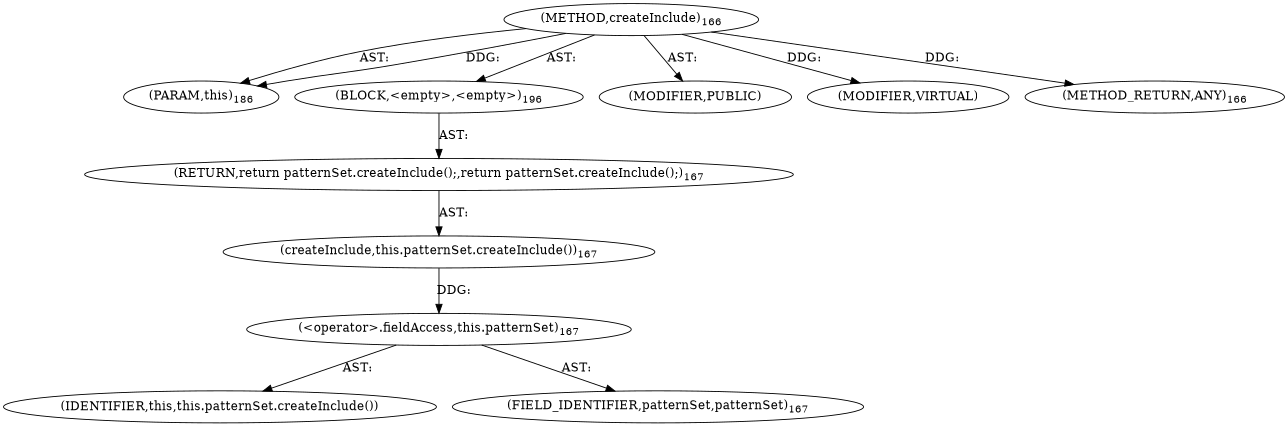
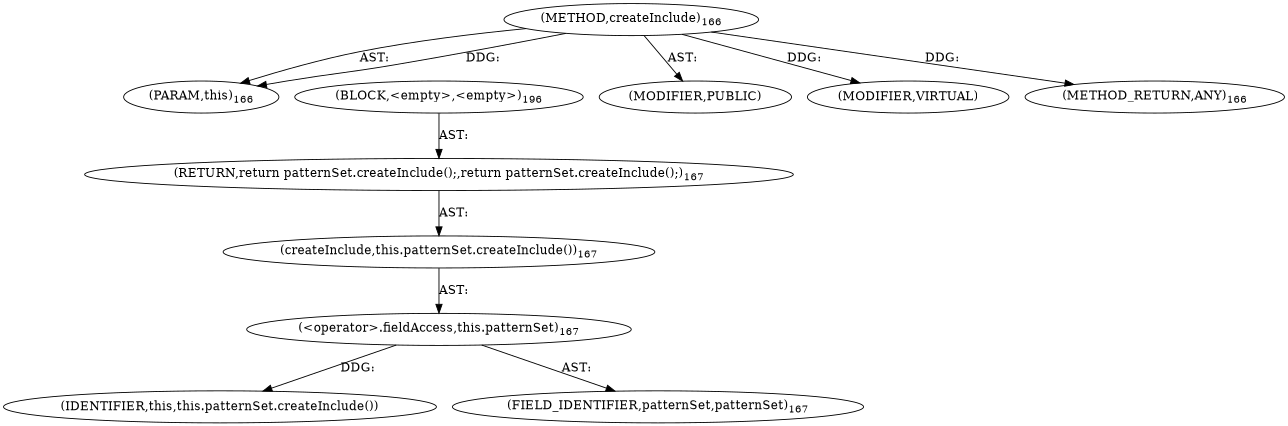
edge "(METHOD,createInclude)" -> "(BLOCK,<empty>,<empty>)": removed, label "AST:"
node "(PARAM,this)": text "186" -> "166"
edge "(createInclude,this.patternSet.createInclude())" -> "(<operator>.fieldAccess,this.patternSet)": label "DDG: " -> "AST: "
edge "(<operator>.fieldAccess,this.patternSet)" -> "(IDENTIFIER,this,this.patternSet.createInclude())": label "AST: " -> "DDG: "
